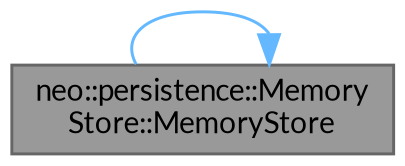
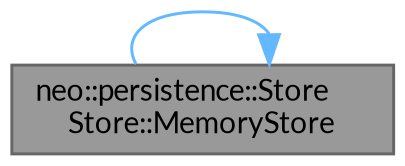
node "neo::persistence::Memory Store::MemoryStore": label "neo::persistence::Memory Store::MemoryStore" -> "neo::persistence::Store Store::MemoryStore"
